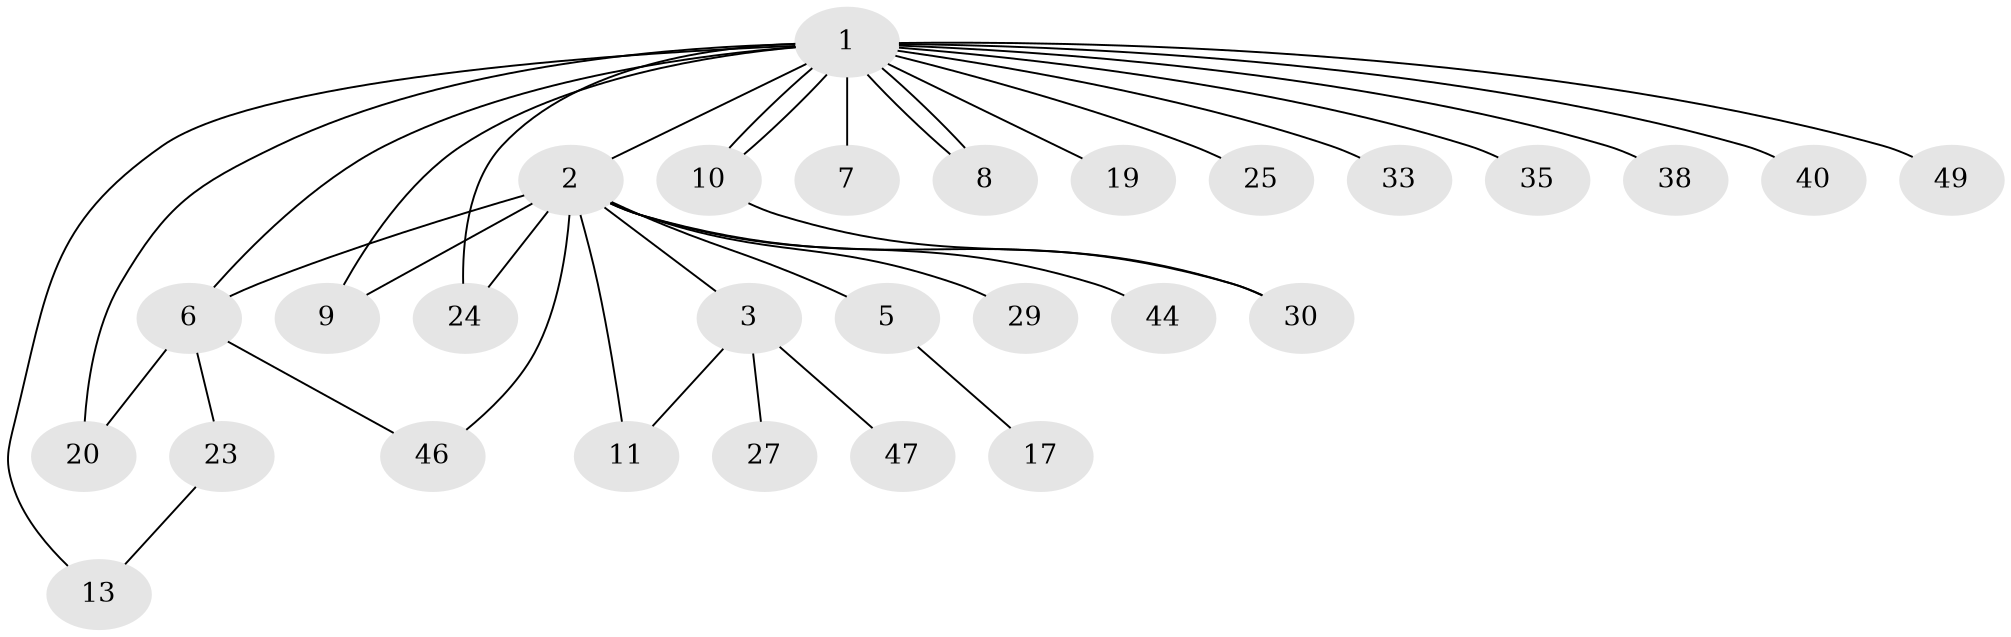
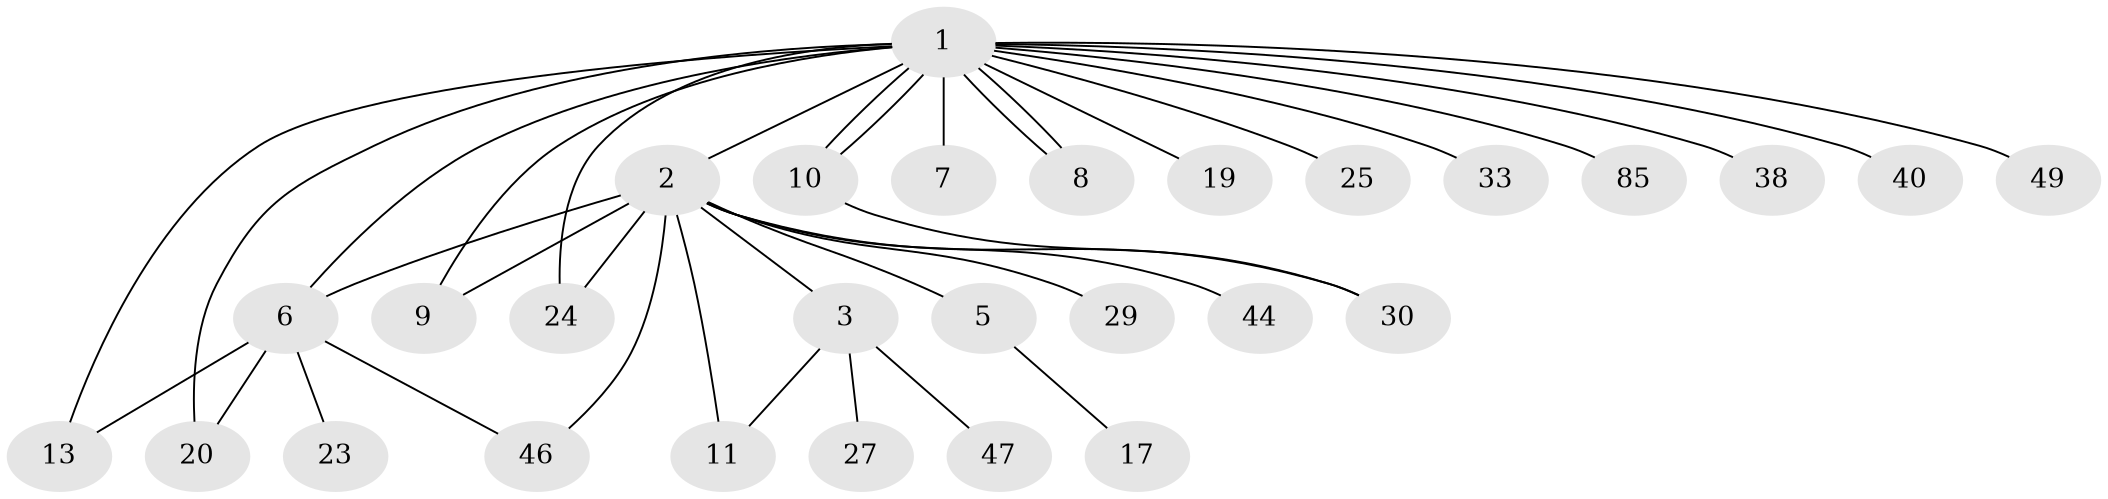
node "35": label "35" -> "85"
edge "23" -- "13": now "6" -- "13"
